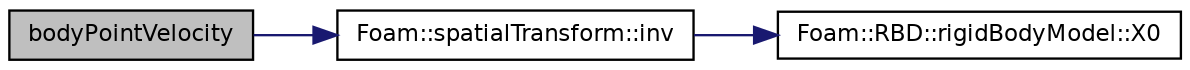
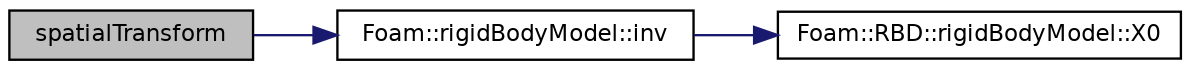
node "bodyPointVelocity": label "bodyPointVelocity" -> "spatialTransform"
node "Foam::spatialTransform::inv": label "Foam::spatialTransform::inv" -> "Foam::rigidBodyModel::inv"
